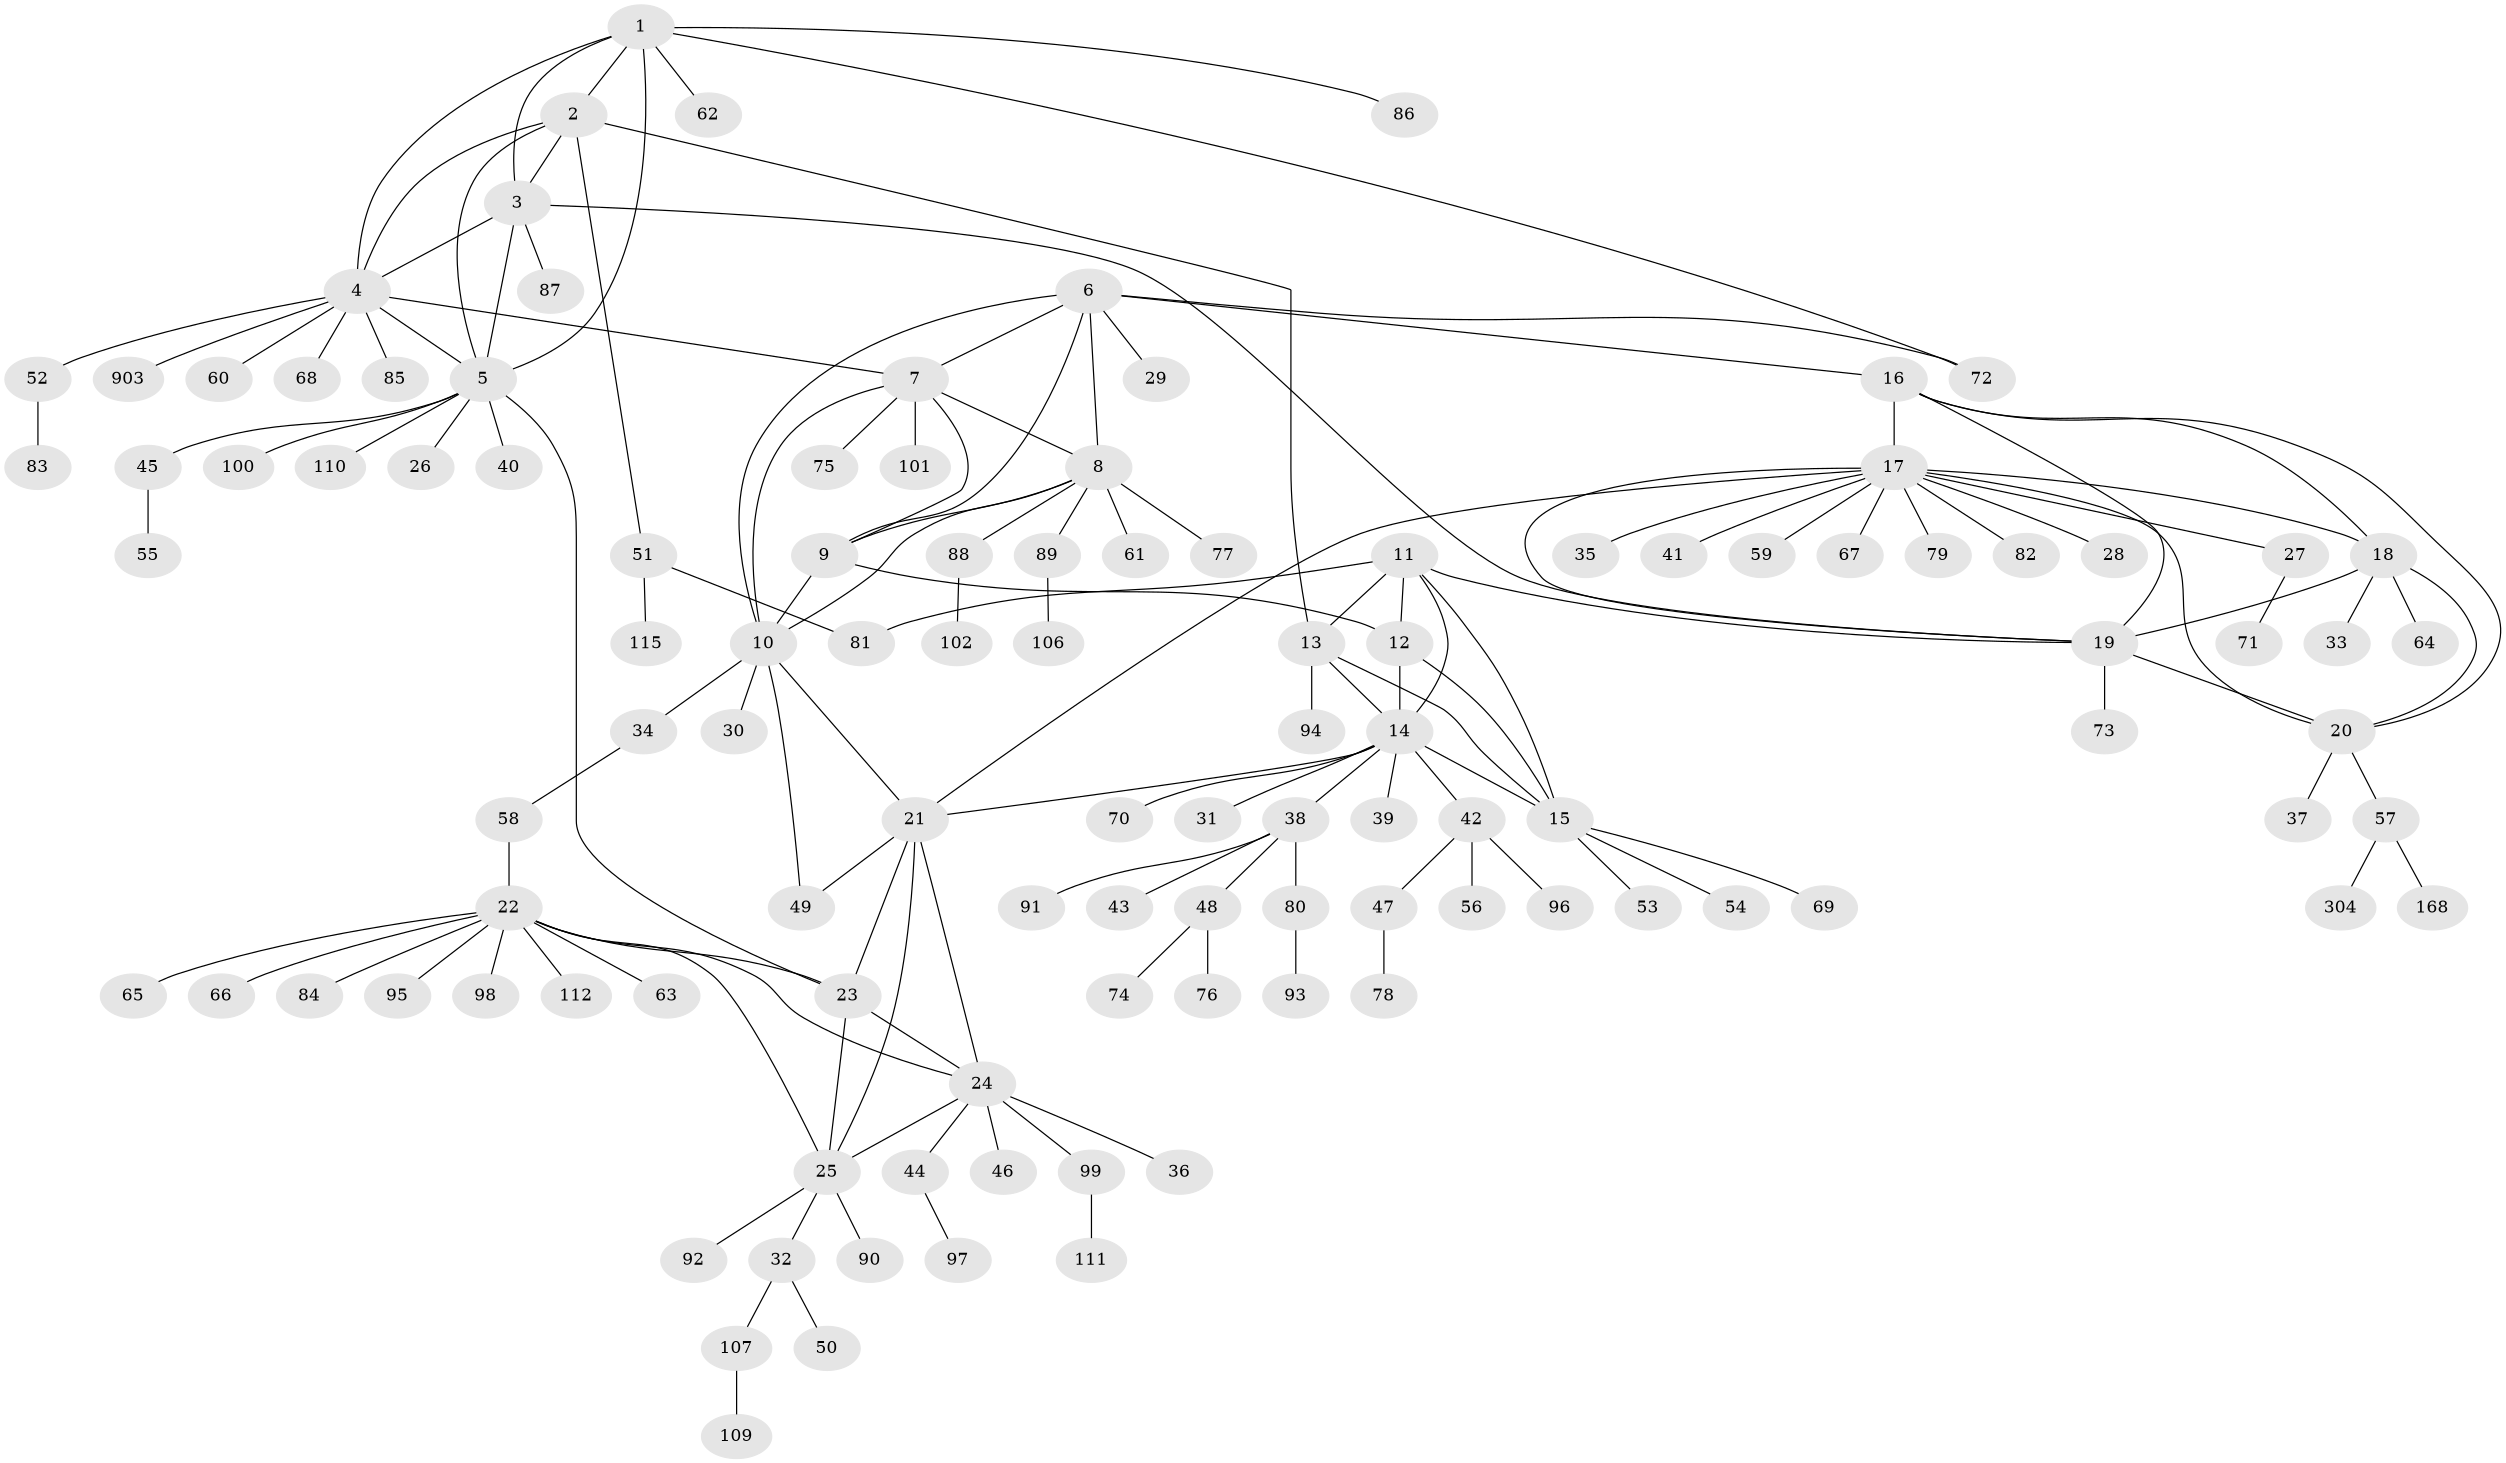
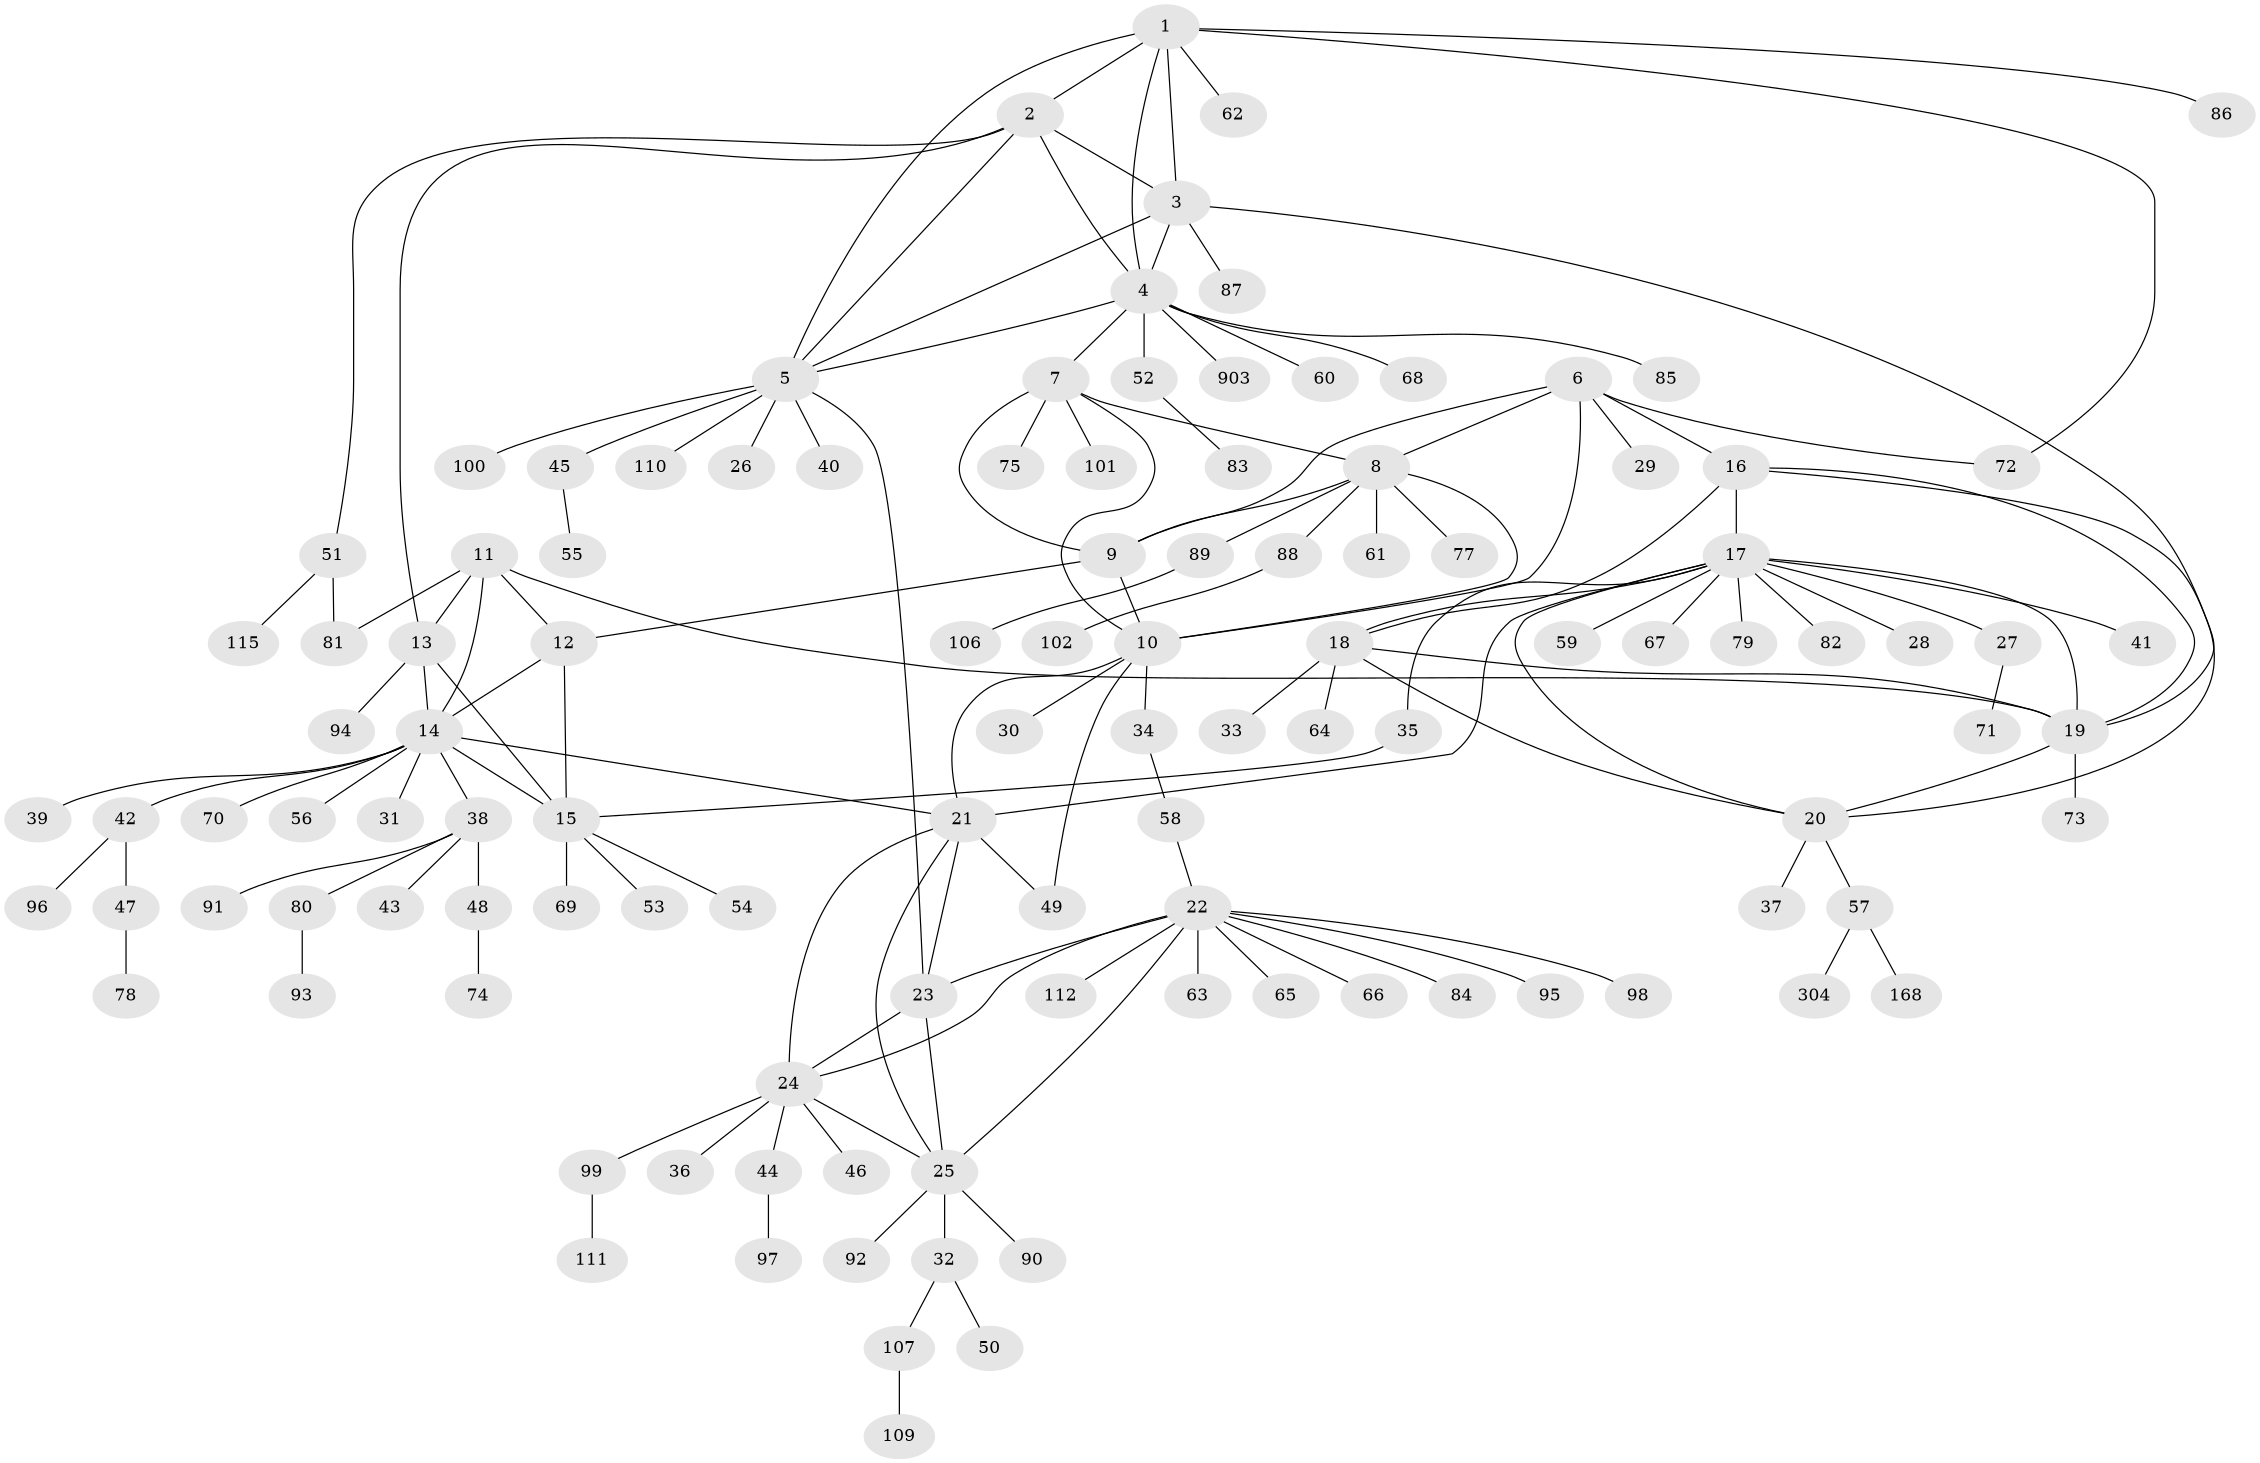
edge "6" -- "7": removed
edge "11" -- "15": now "35" -- "15"
edge "42" -- "56": now "14" -- "56"
node "76": removed
